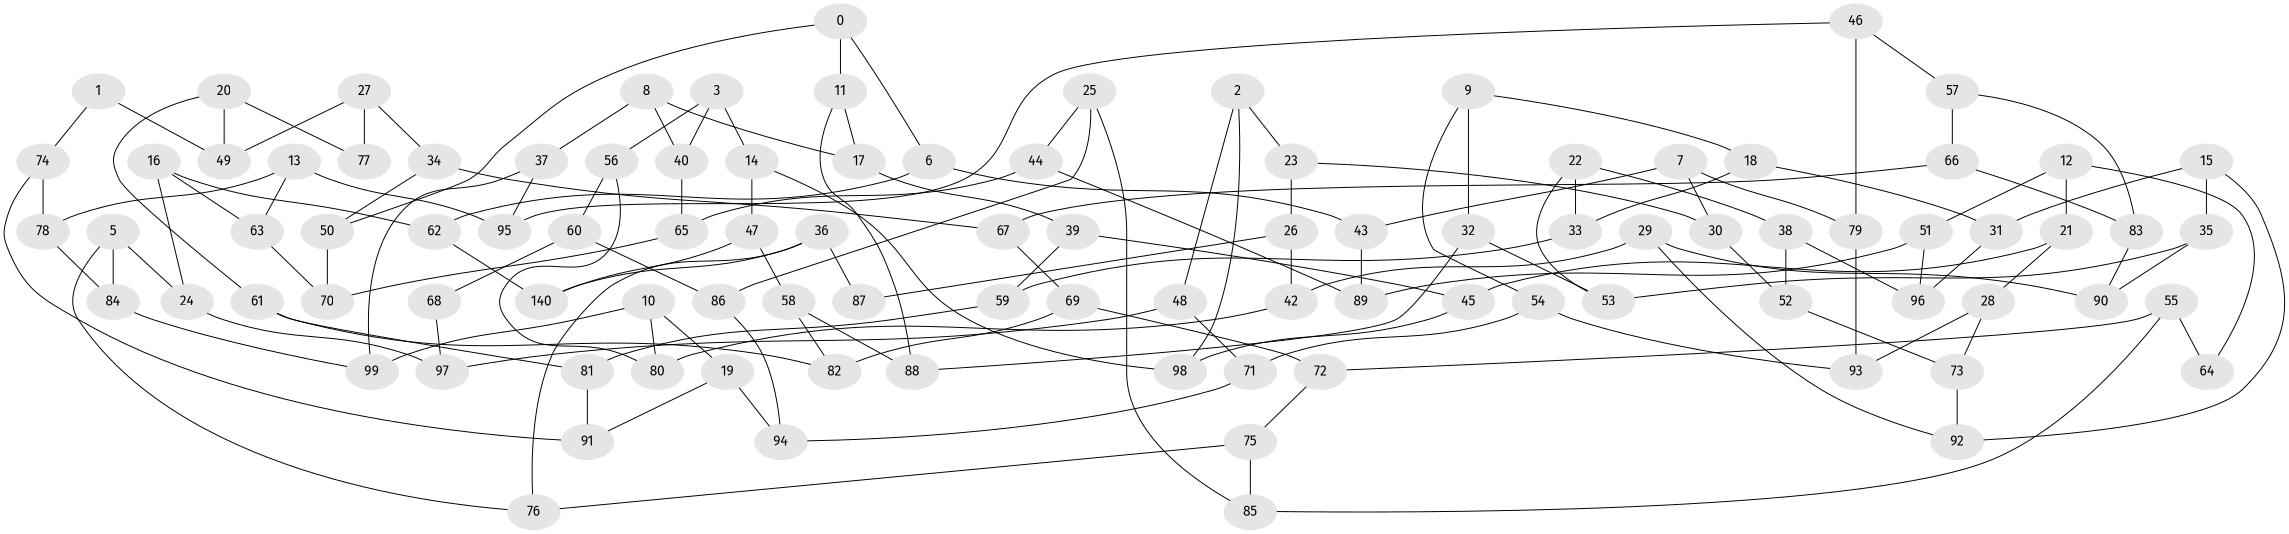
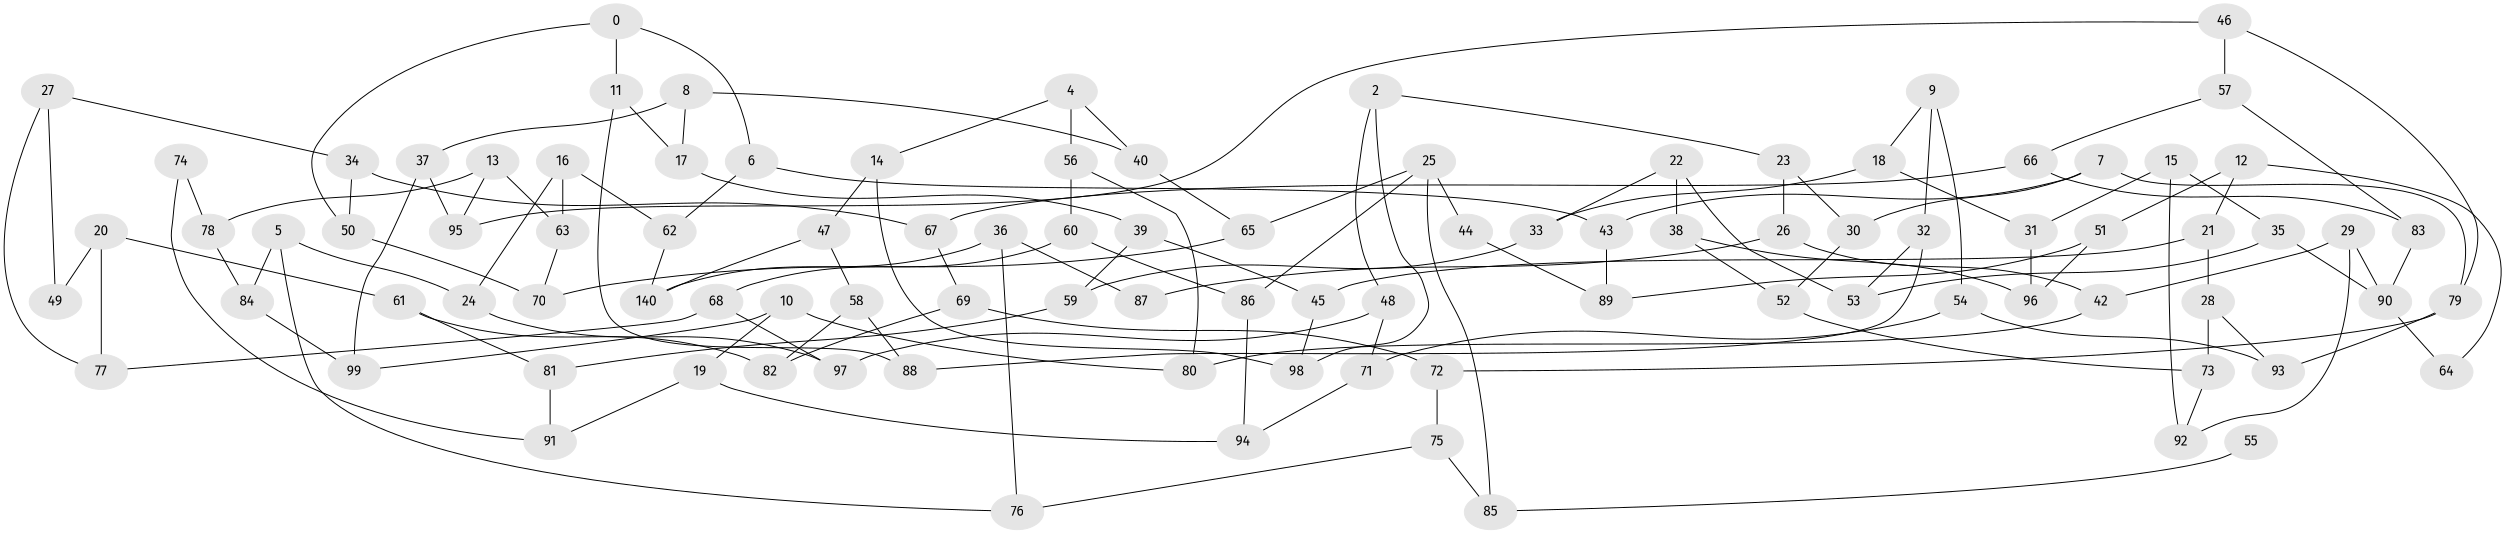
node "1": removed
node "3": label "3" -> "4"
edge "44" -- "65": now "25" -- "65"
edge "55" -- "64": now "90" -- "64"
edge "68" -- "77": added
edge "55" -- "72": now "79" -- "72"
